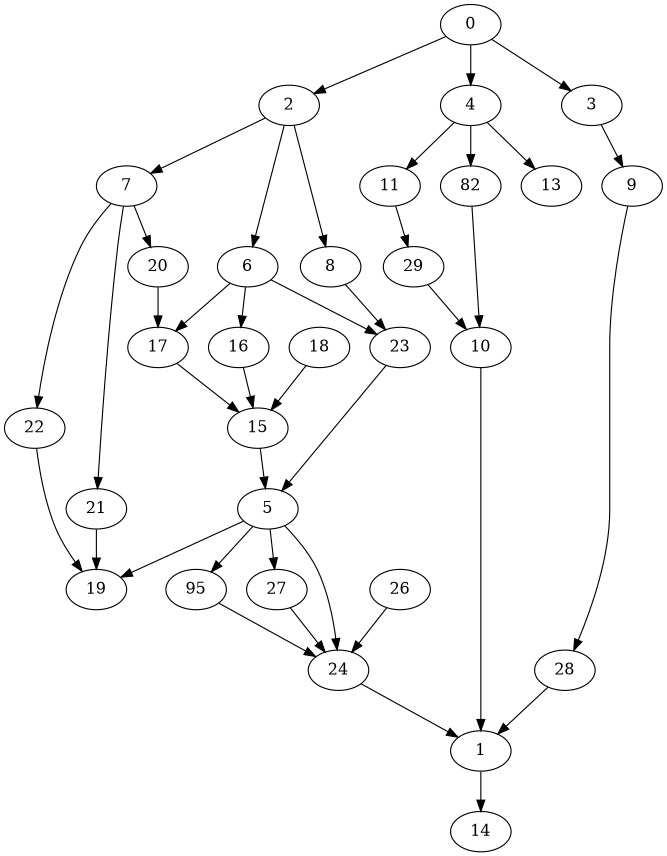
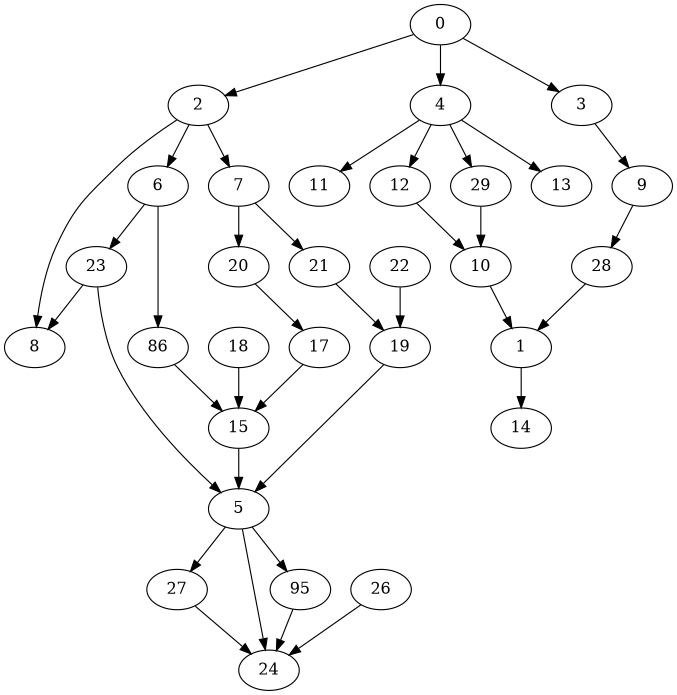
node "82": label "82" -> "12"
edge "11" -> "29": now "4" -> "29"
edge "7" -> "22": removed
edge "6" -> "17": removed
edge "8" -> "23": reversed
node "16": label "16" -> "86"
edge "5" -> "19": reversed
edge "24" -> "1": removed
